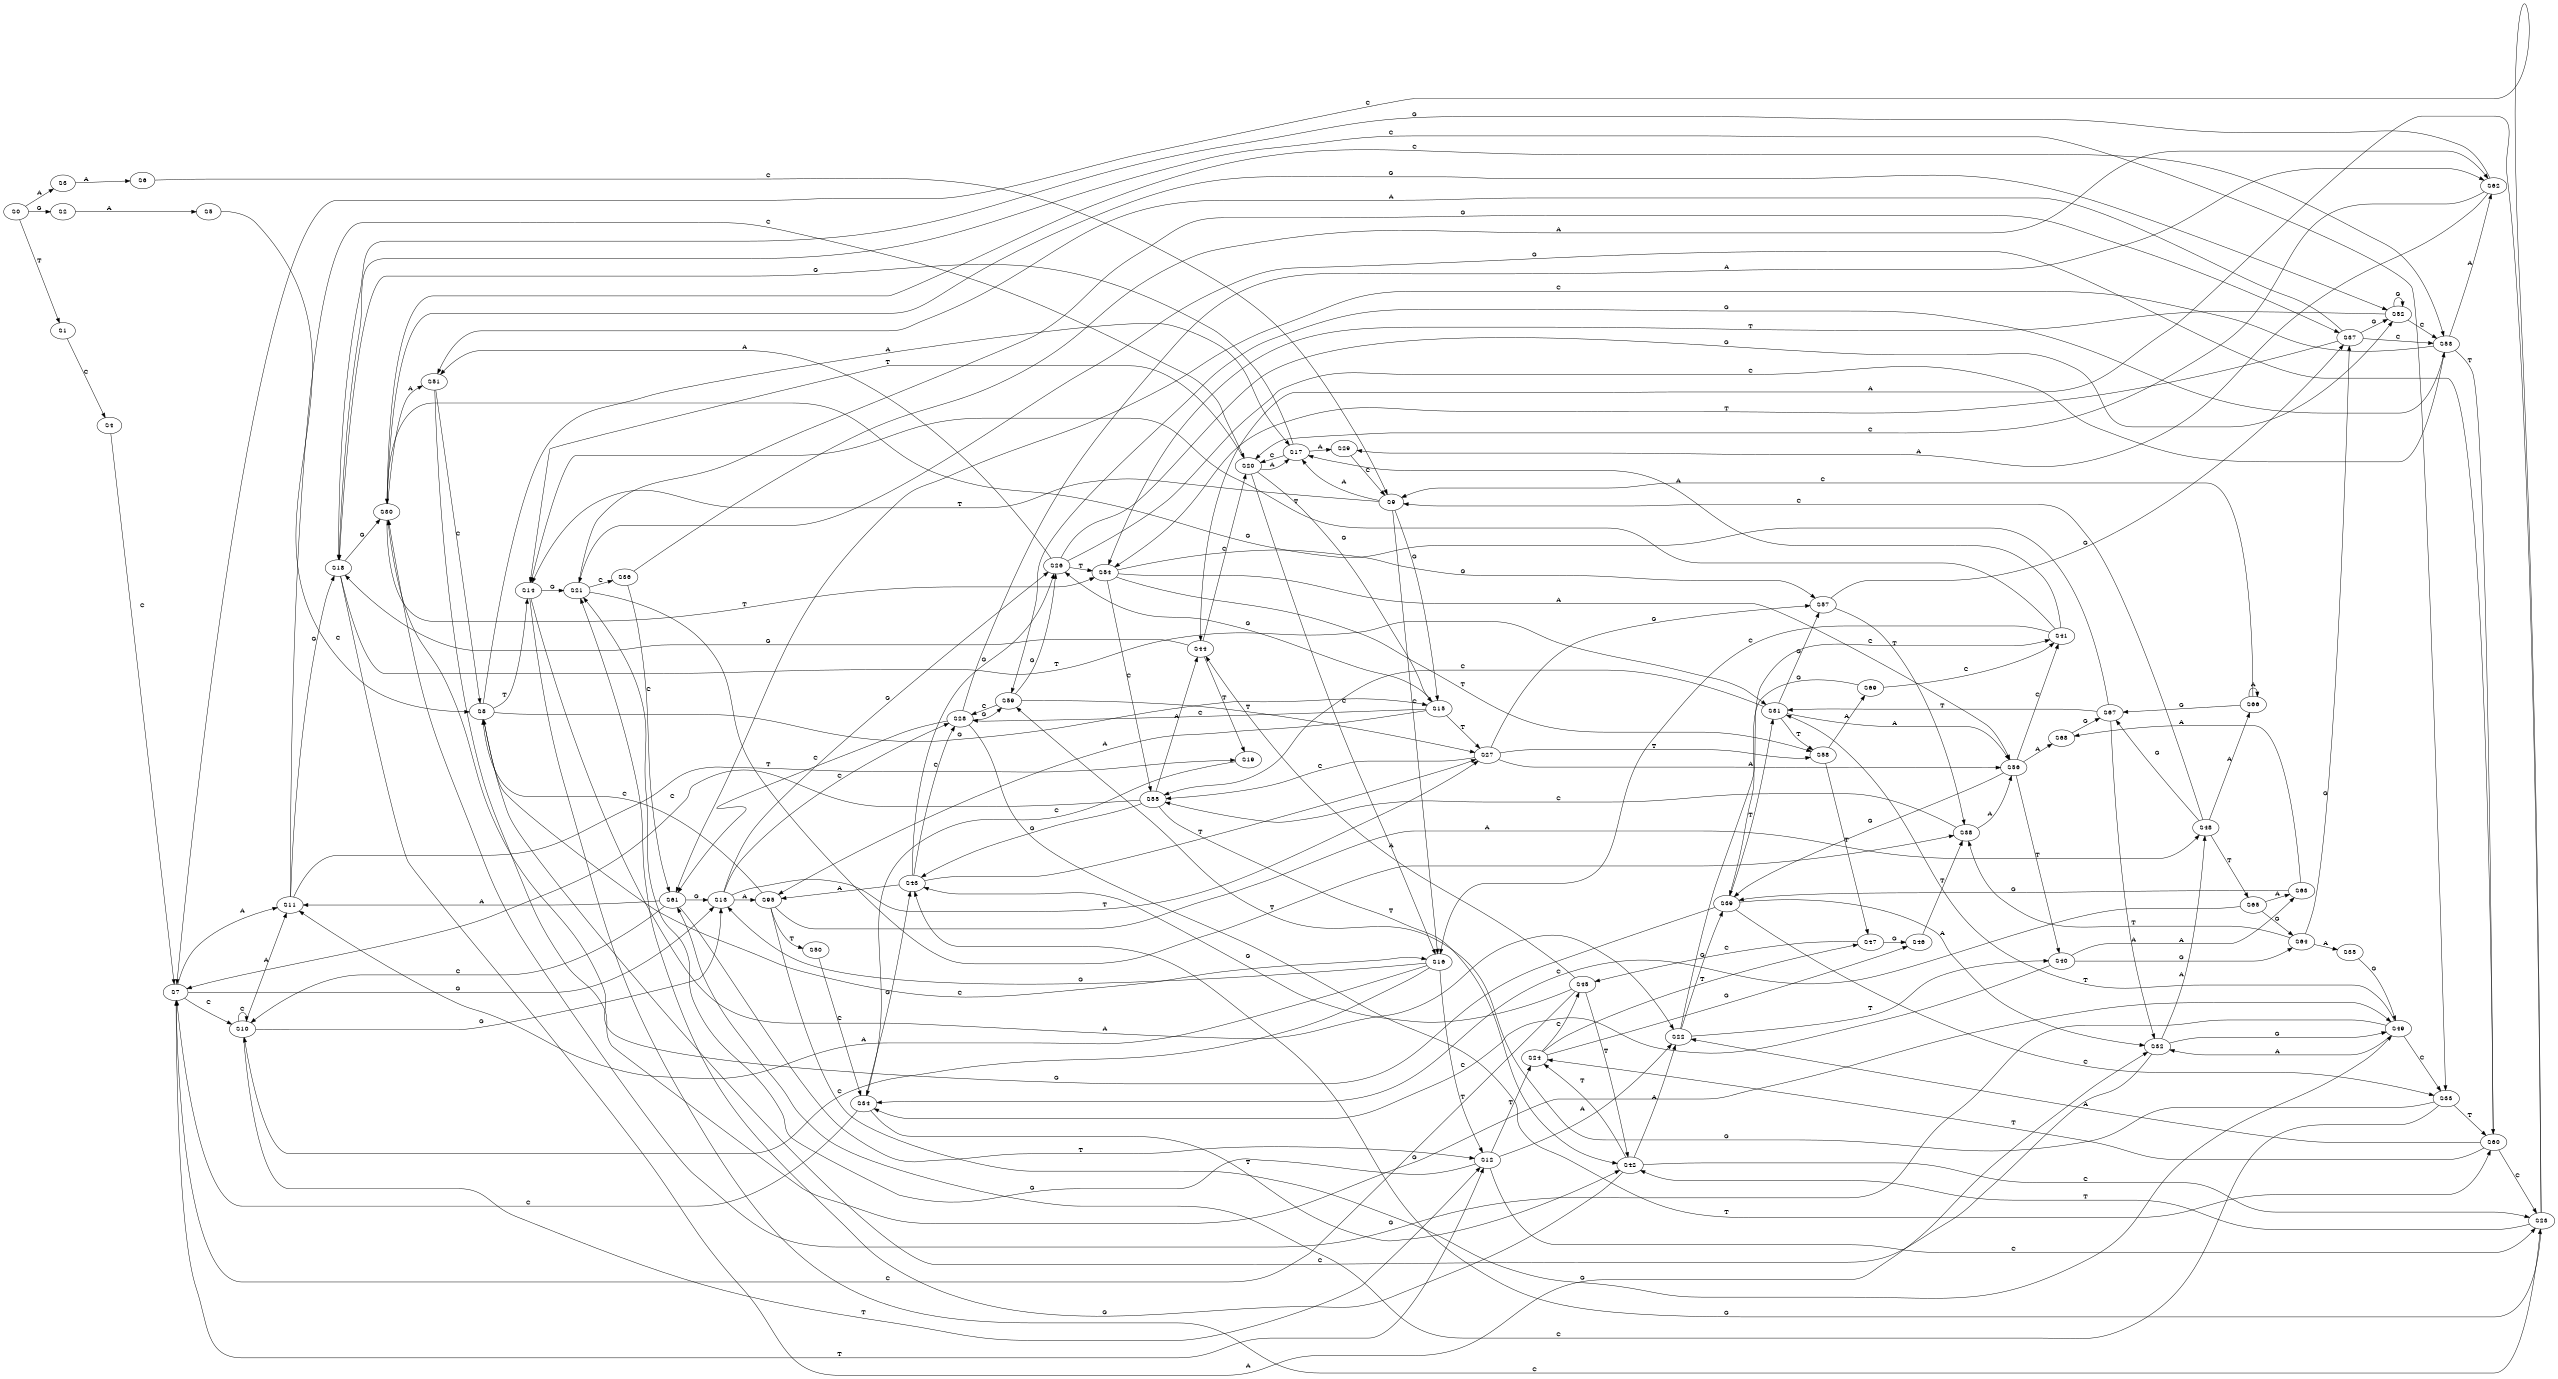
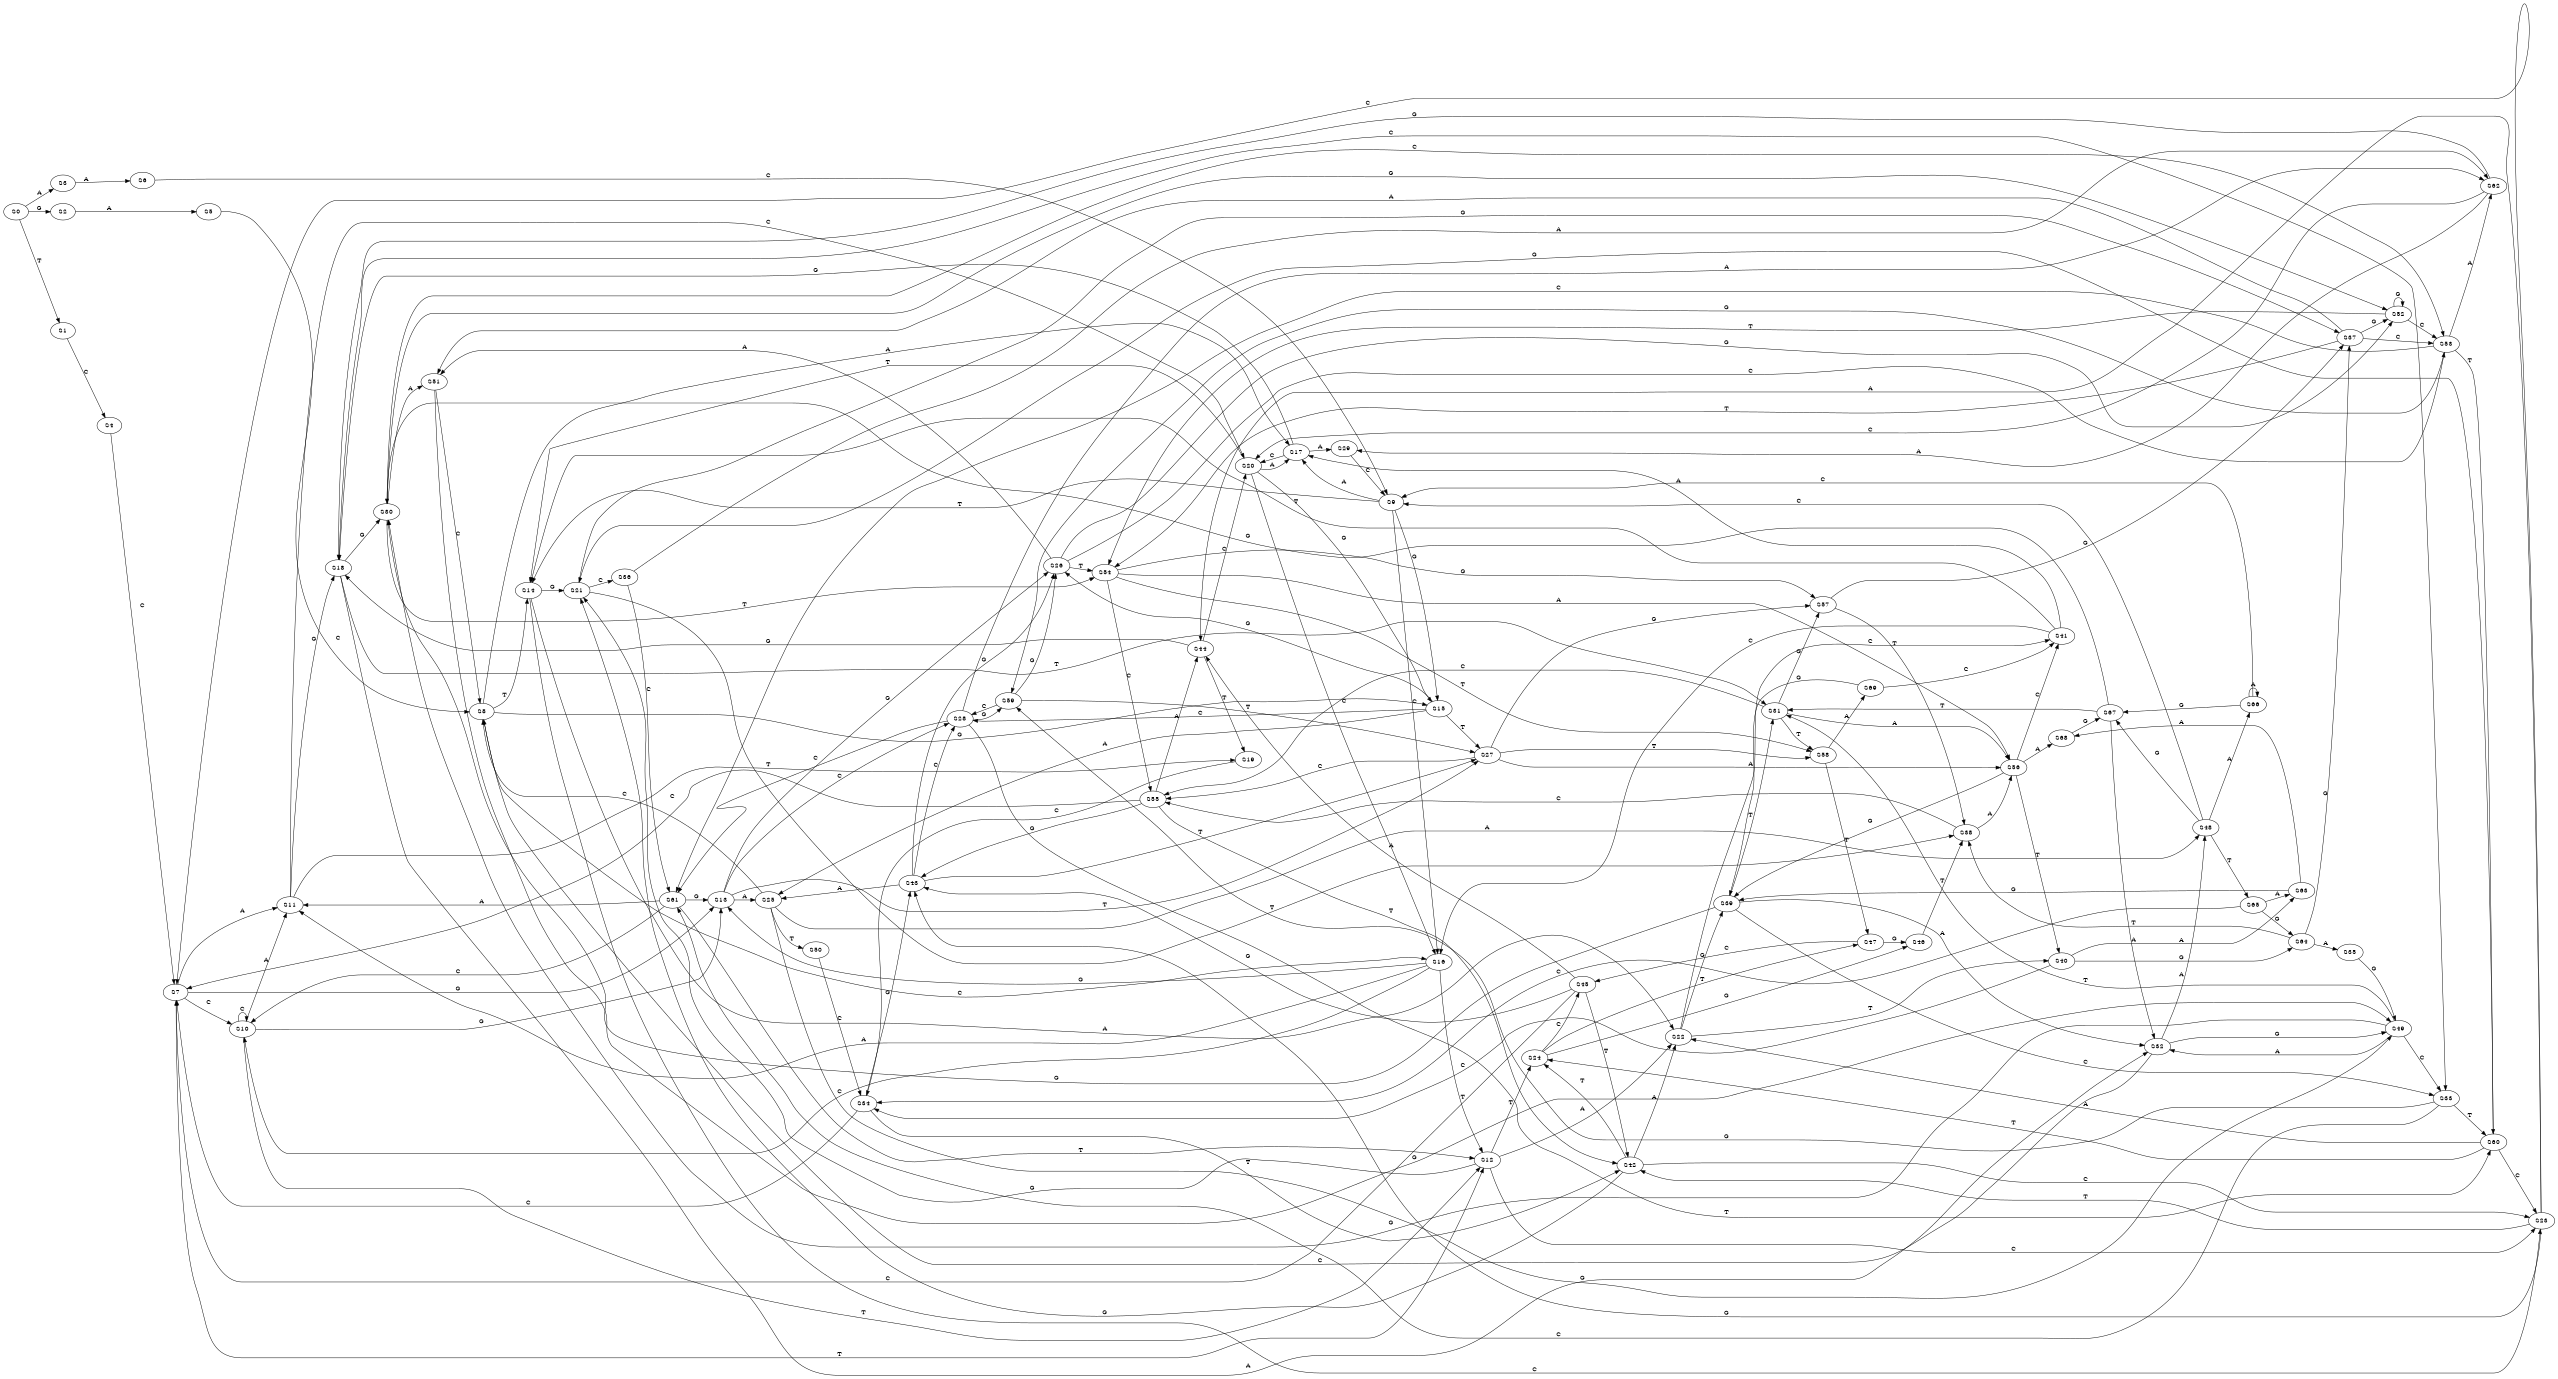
node "S95": label "S95" -> "S25"
